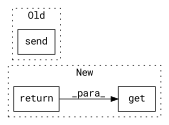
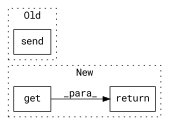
edge "return" -> "get": reversed
